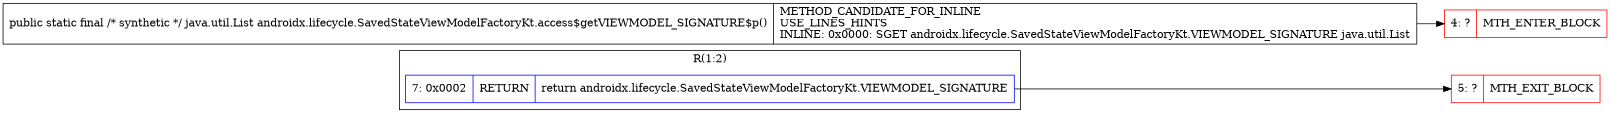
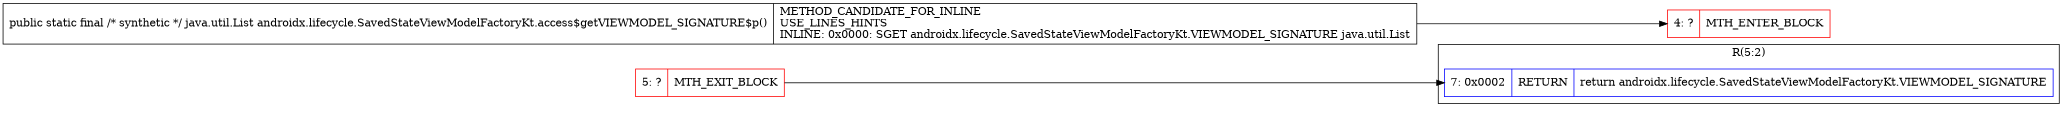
cluster "R(1:2)": label "R(1:2)" -> "R(5:2)"
edge "7: 0x0002" -> "5: ?": reversed
